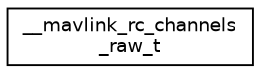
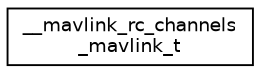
node "__mavlink_rc_channels _raw_t": label "__mavlink_rc_channels _raw_t" -> "__mavlink_rc_channels _mavlink_t"
